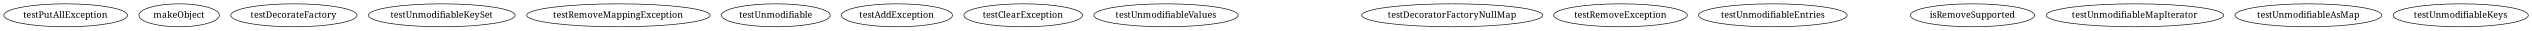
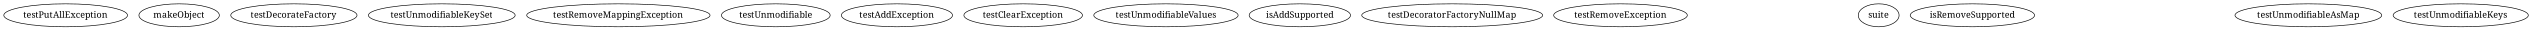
node "isAddSupported": added
node "testUnmodifiableEntries": removed
node "suite": added
node "testUnmodifiableMapIterator": removed
